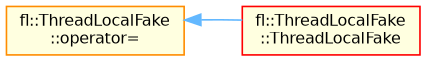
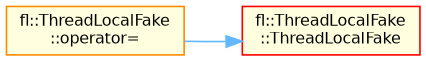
edge "fl::ThreadLocalFake ::ThreadLocalFake" -> "fl::ThreadLocalFake ::operator=": reversed
